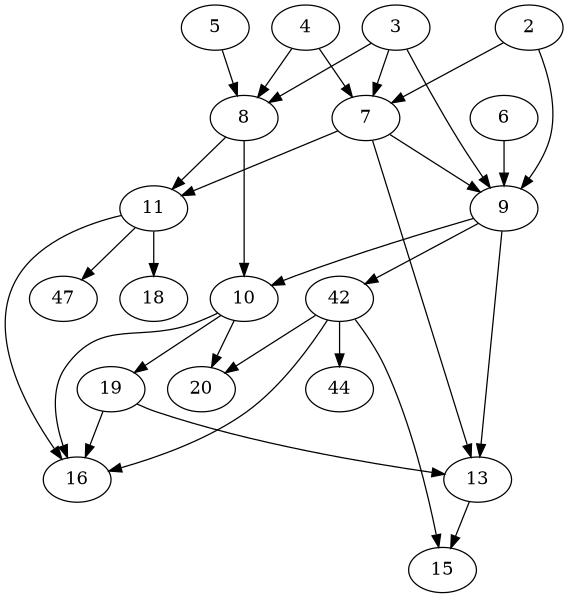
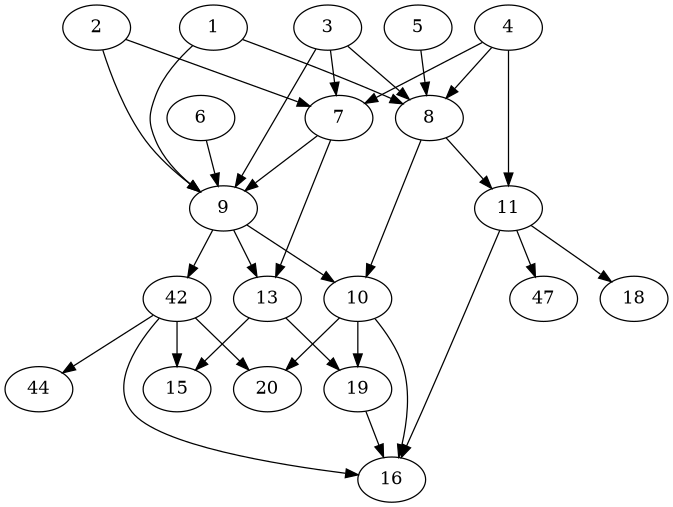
node "1": added
edge "7" -> "11": now "4" -> "11"
edge "19" -> "13": reversed
